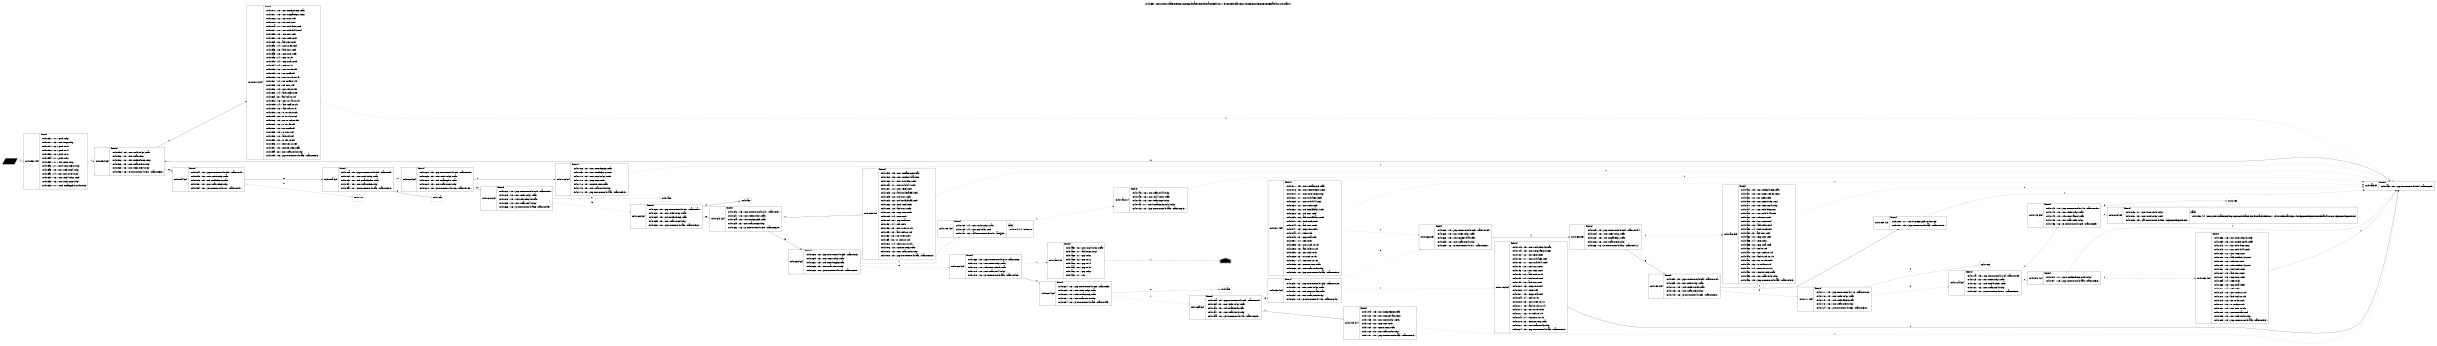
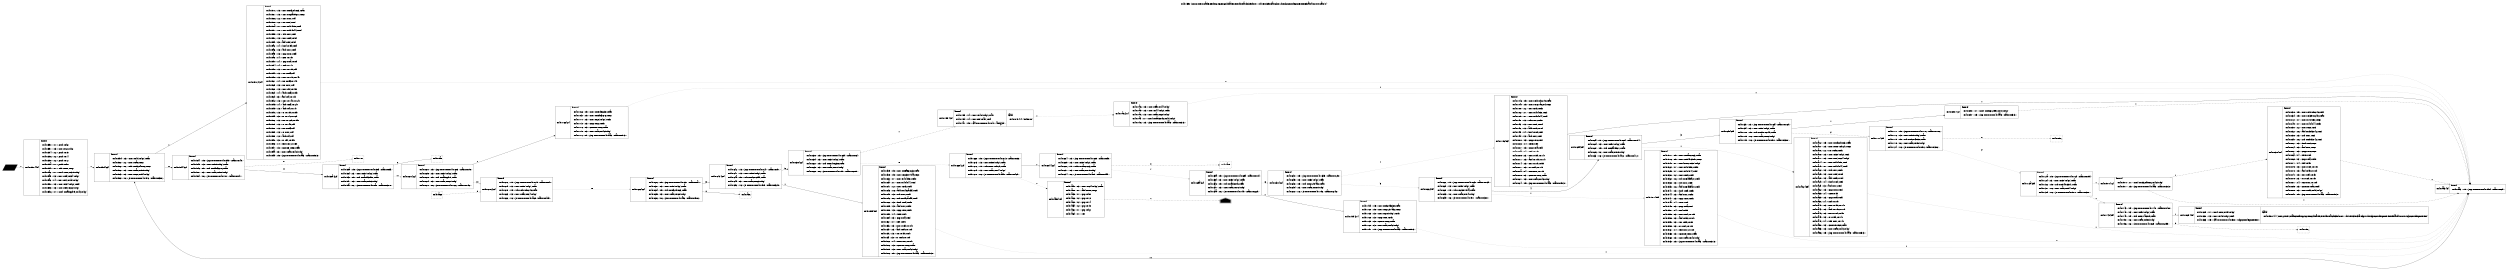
edge "0x401616 [22]" -> "0x401a6e": reversed
edge "0x401911 [95]" -> "0x4016c6 [25]": reversed
